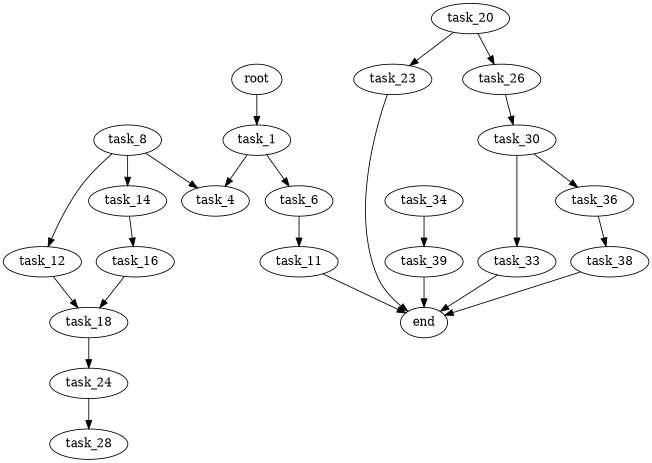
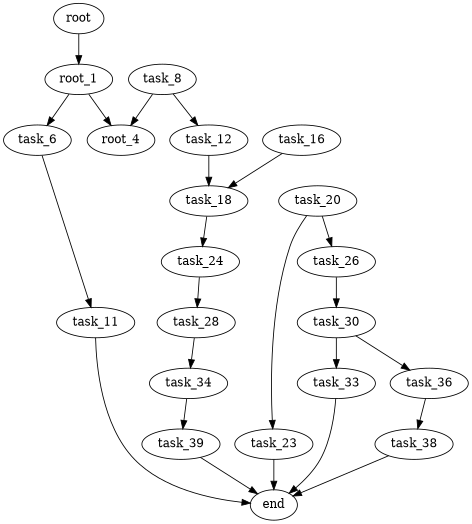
node "task_1": label "task_1" -> "root_1"
node "task_14": removed
node "task_4": label "task_4" -> "root_4"
edge "task_28" -> "task_34": added
